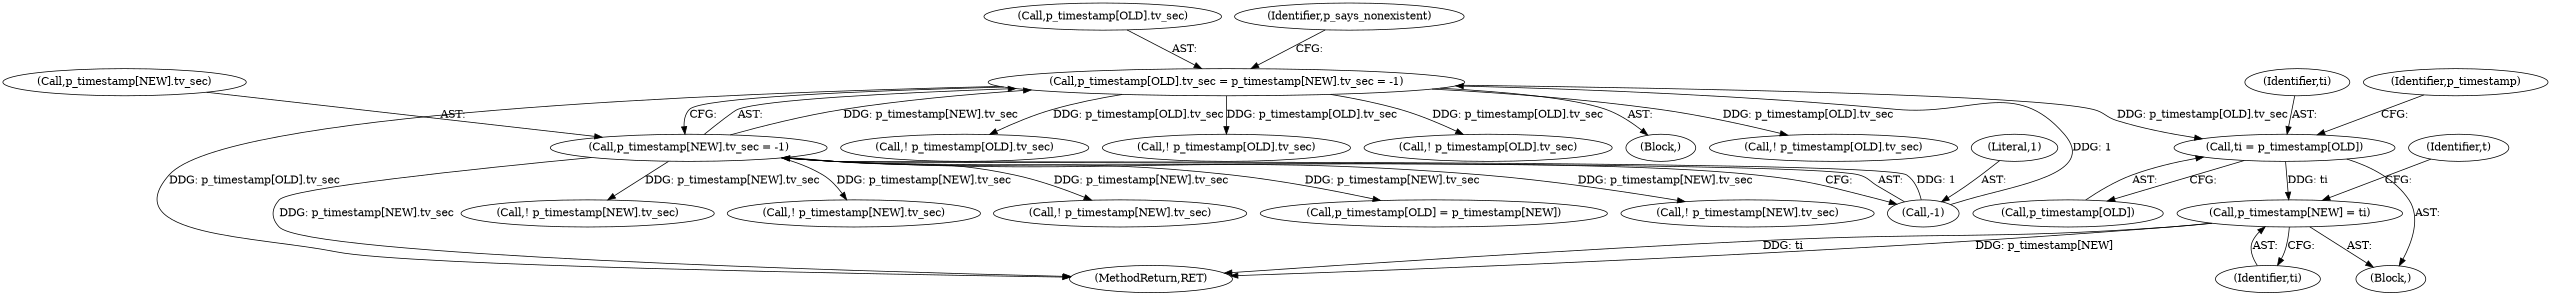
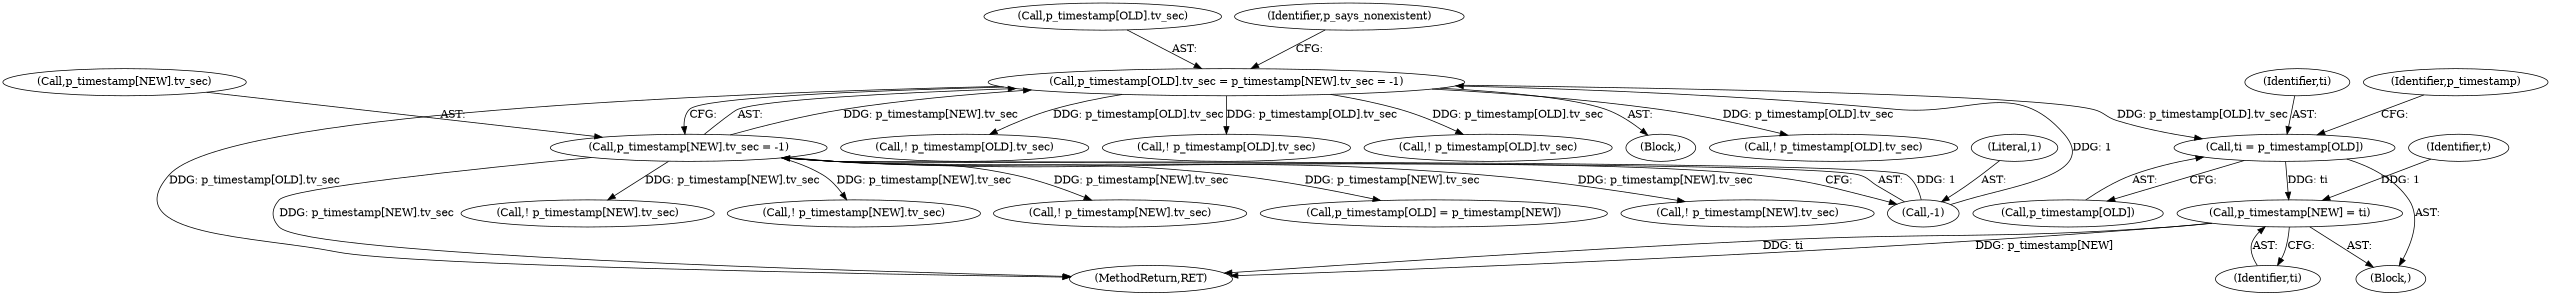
edge "(Identifier,t)" -> "(Call,p_timestamp[NEW] = ti)": label "CFG: " -> "DDG: 1"
